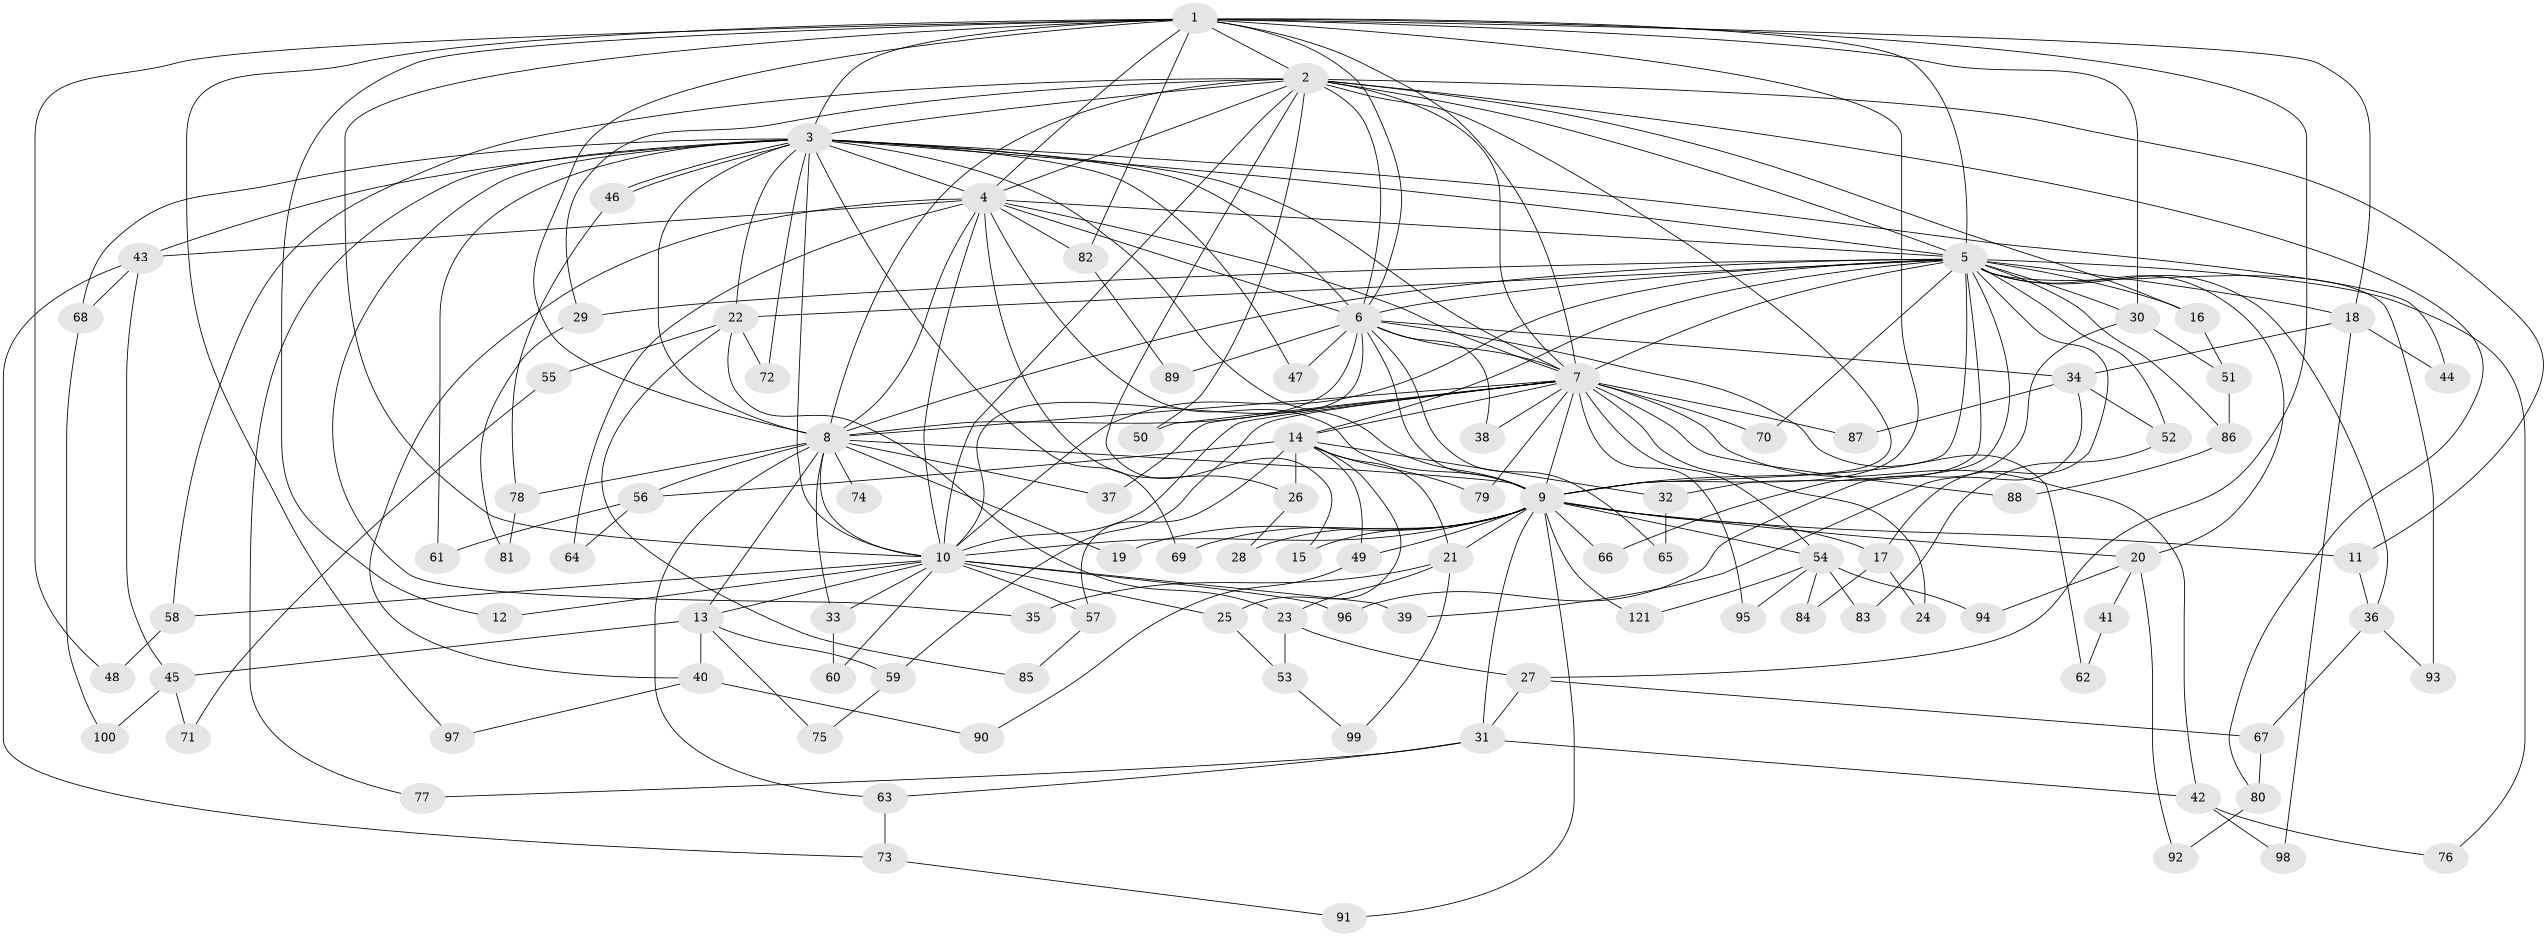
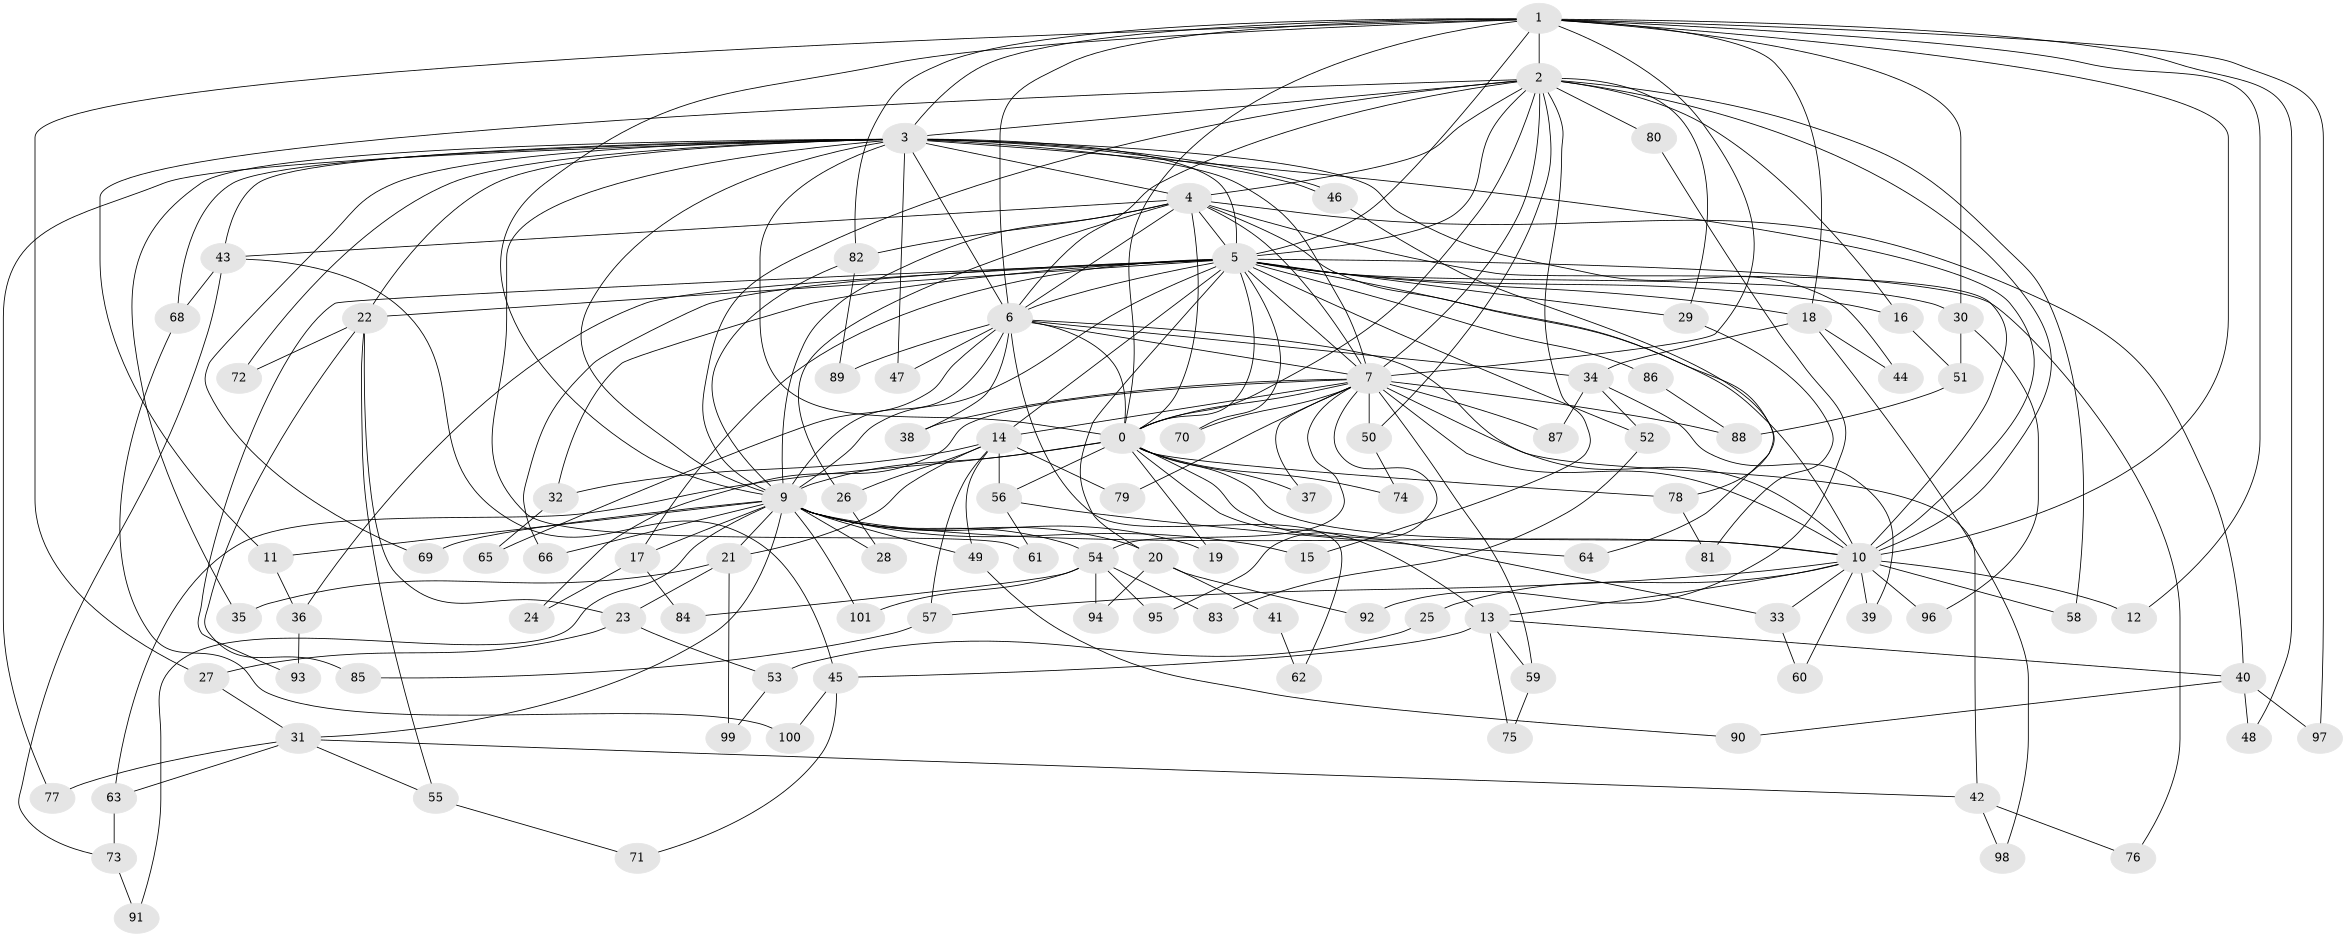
edge "1" -- "4": removed
edge "51" -- "86": now "51" -- "88"
node "8": label "8" -> "0"
edge "7" -- "9": now "82" -- "9"
edge "50" -- "74": added
edge "14" -- "25": removed
node "121": label "121" -> "101"
edge "58" -- "48": now "40" -- "48"
node "67": removed
edge "31" -- "55": added
